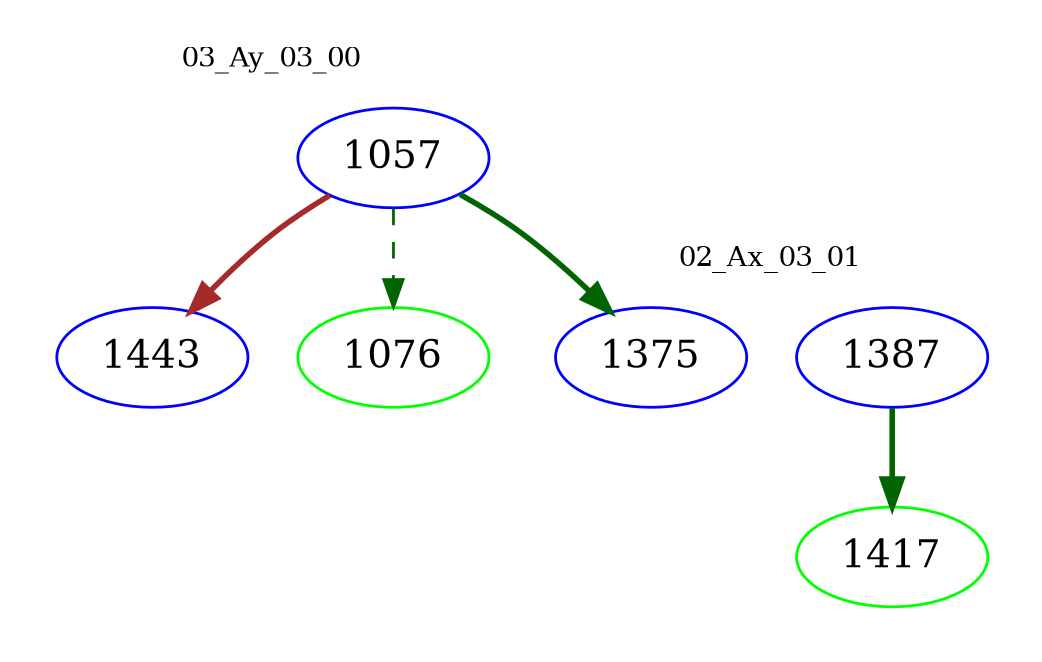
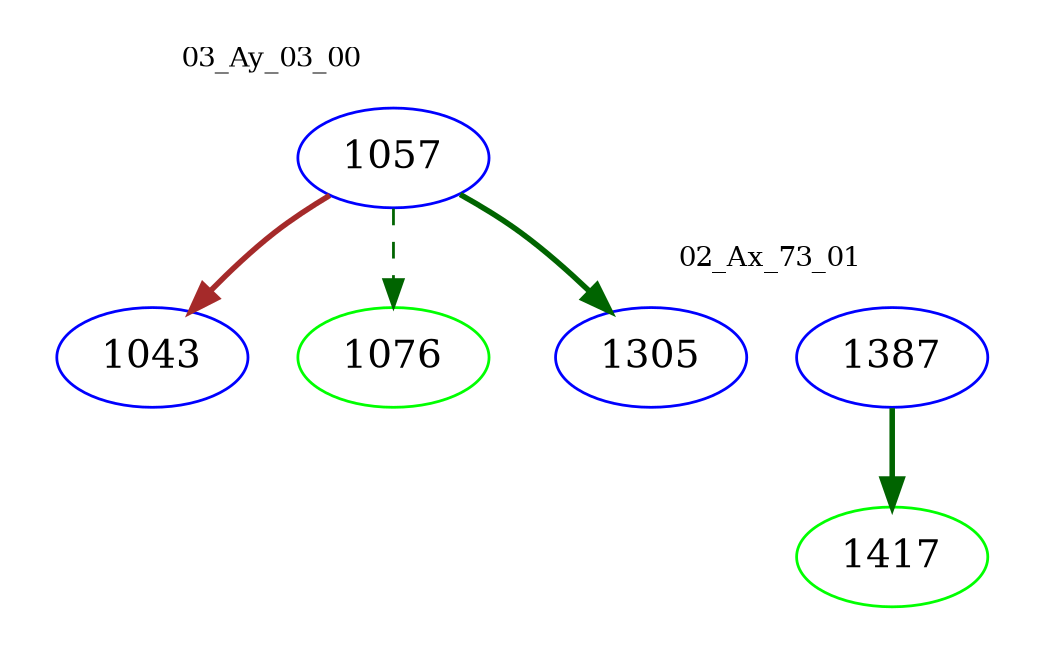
cluster "02_Ax_03_01": label "02_Ax_03_01" -> "02_Ax_73_01"
node "1443": label "1443" -> "1043"
node "1375": label "1375" -> "1305"
